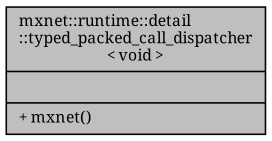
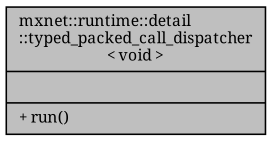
node "mxnet::runtime::detail": text "+ mxnet()" -> "+ run()"
